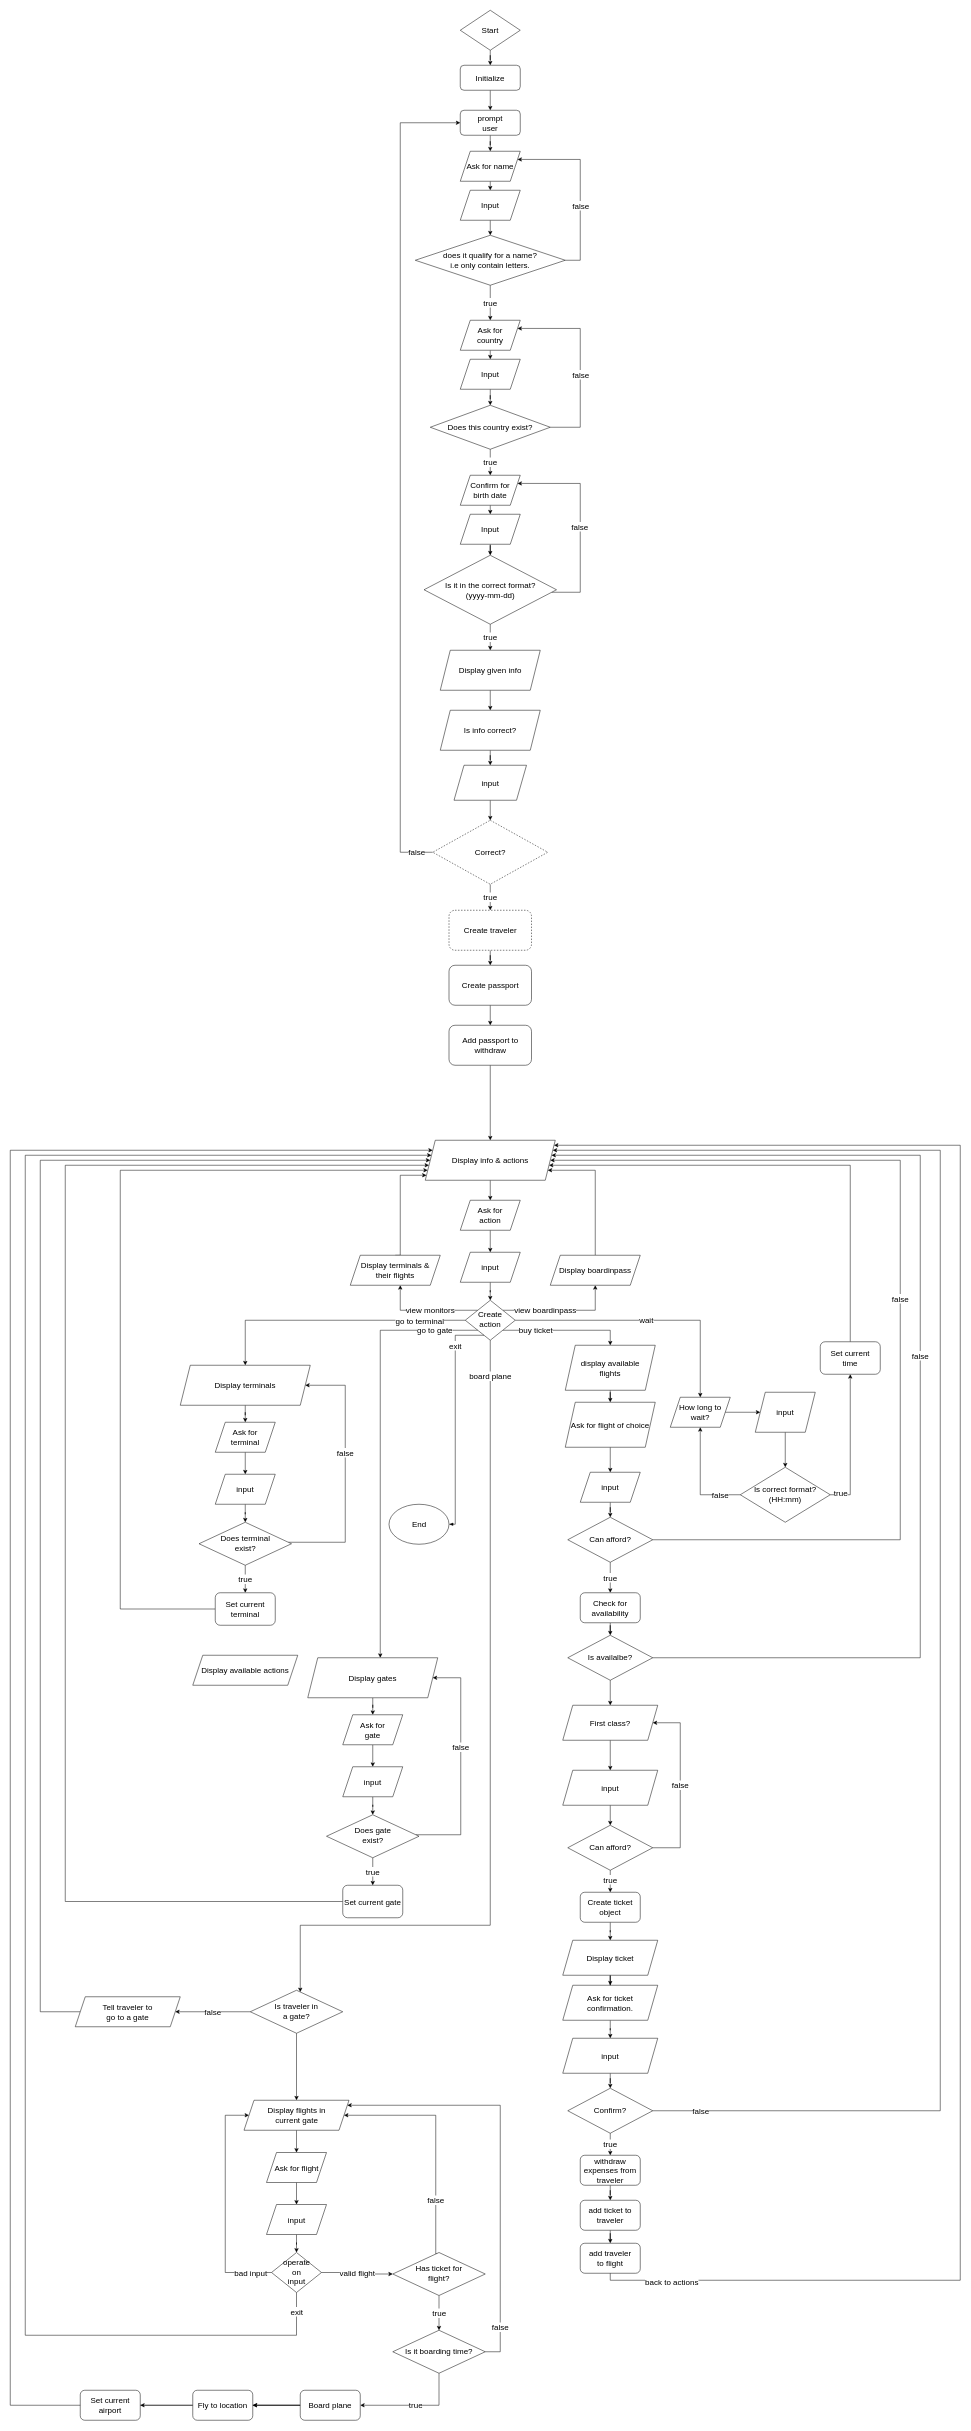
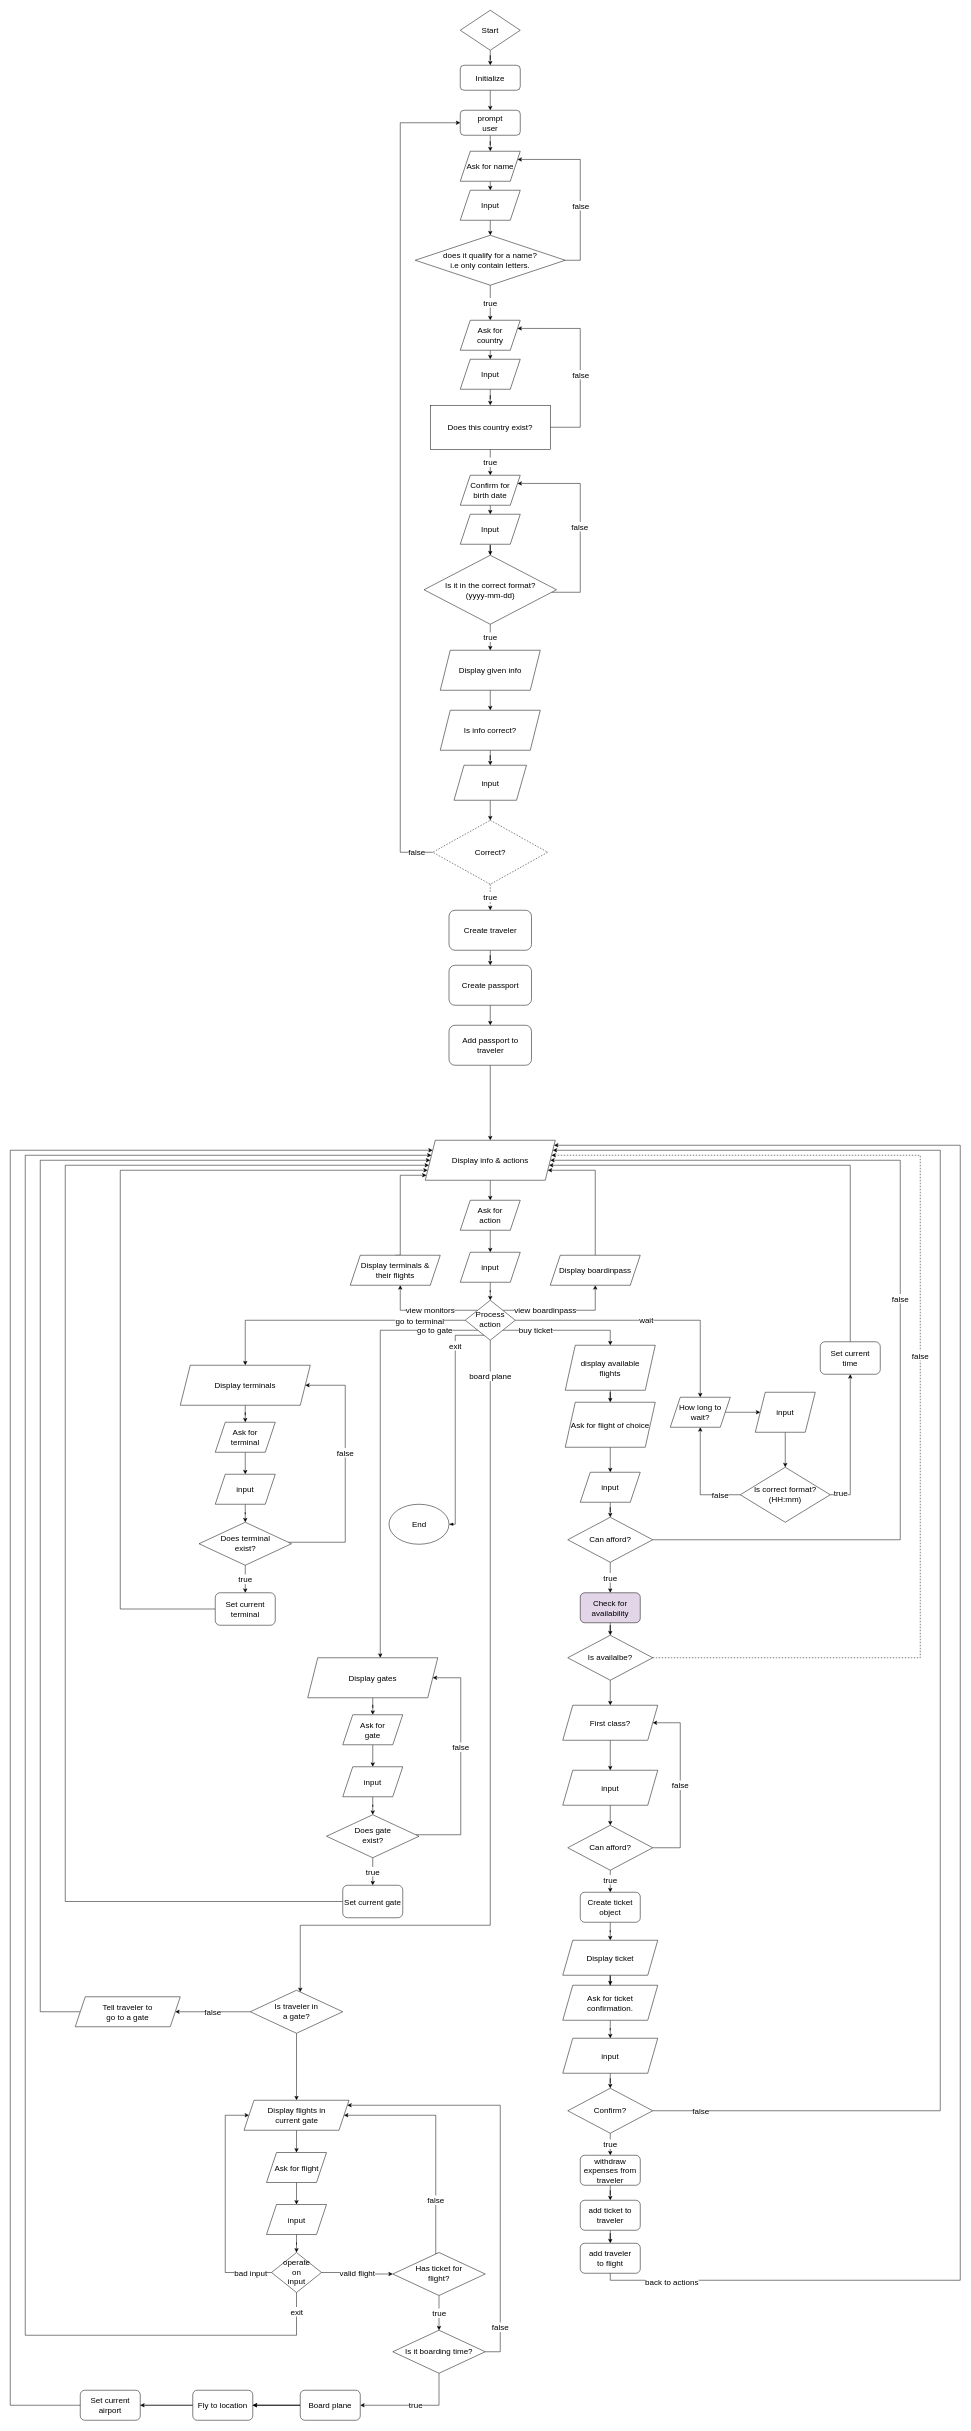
node "Does this country exist?": shape diamond -> rectangle
edge "Correct?" -> "Create traveler": style solid -> dashed
node "Create traveler": style dashed -> solid
node "Add passport to withdraw": label "Add passport to withdraw" -> "Add passport to traveler"
node "Create action": label "Create action" -> "Process action"
edge "Is availalbe?" -> "Display info & actions": style solid -> dashed
node "Check for availability": fillcolor #ffffff -> #e1d5e7
node "Display available actions": removed
